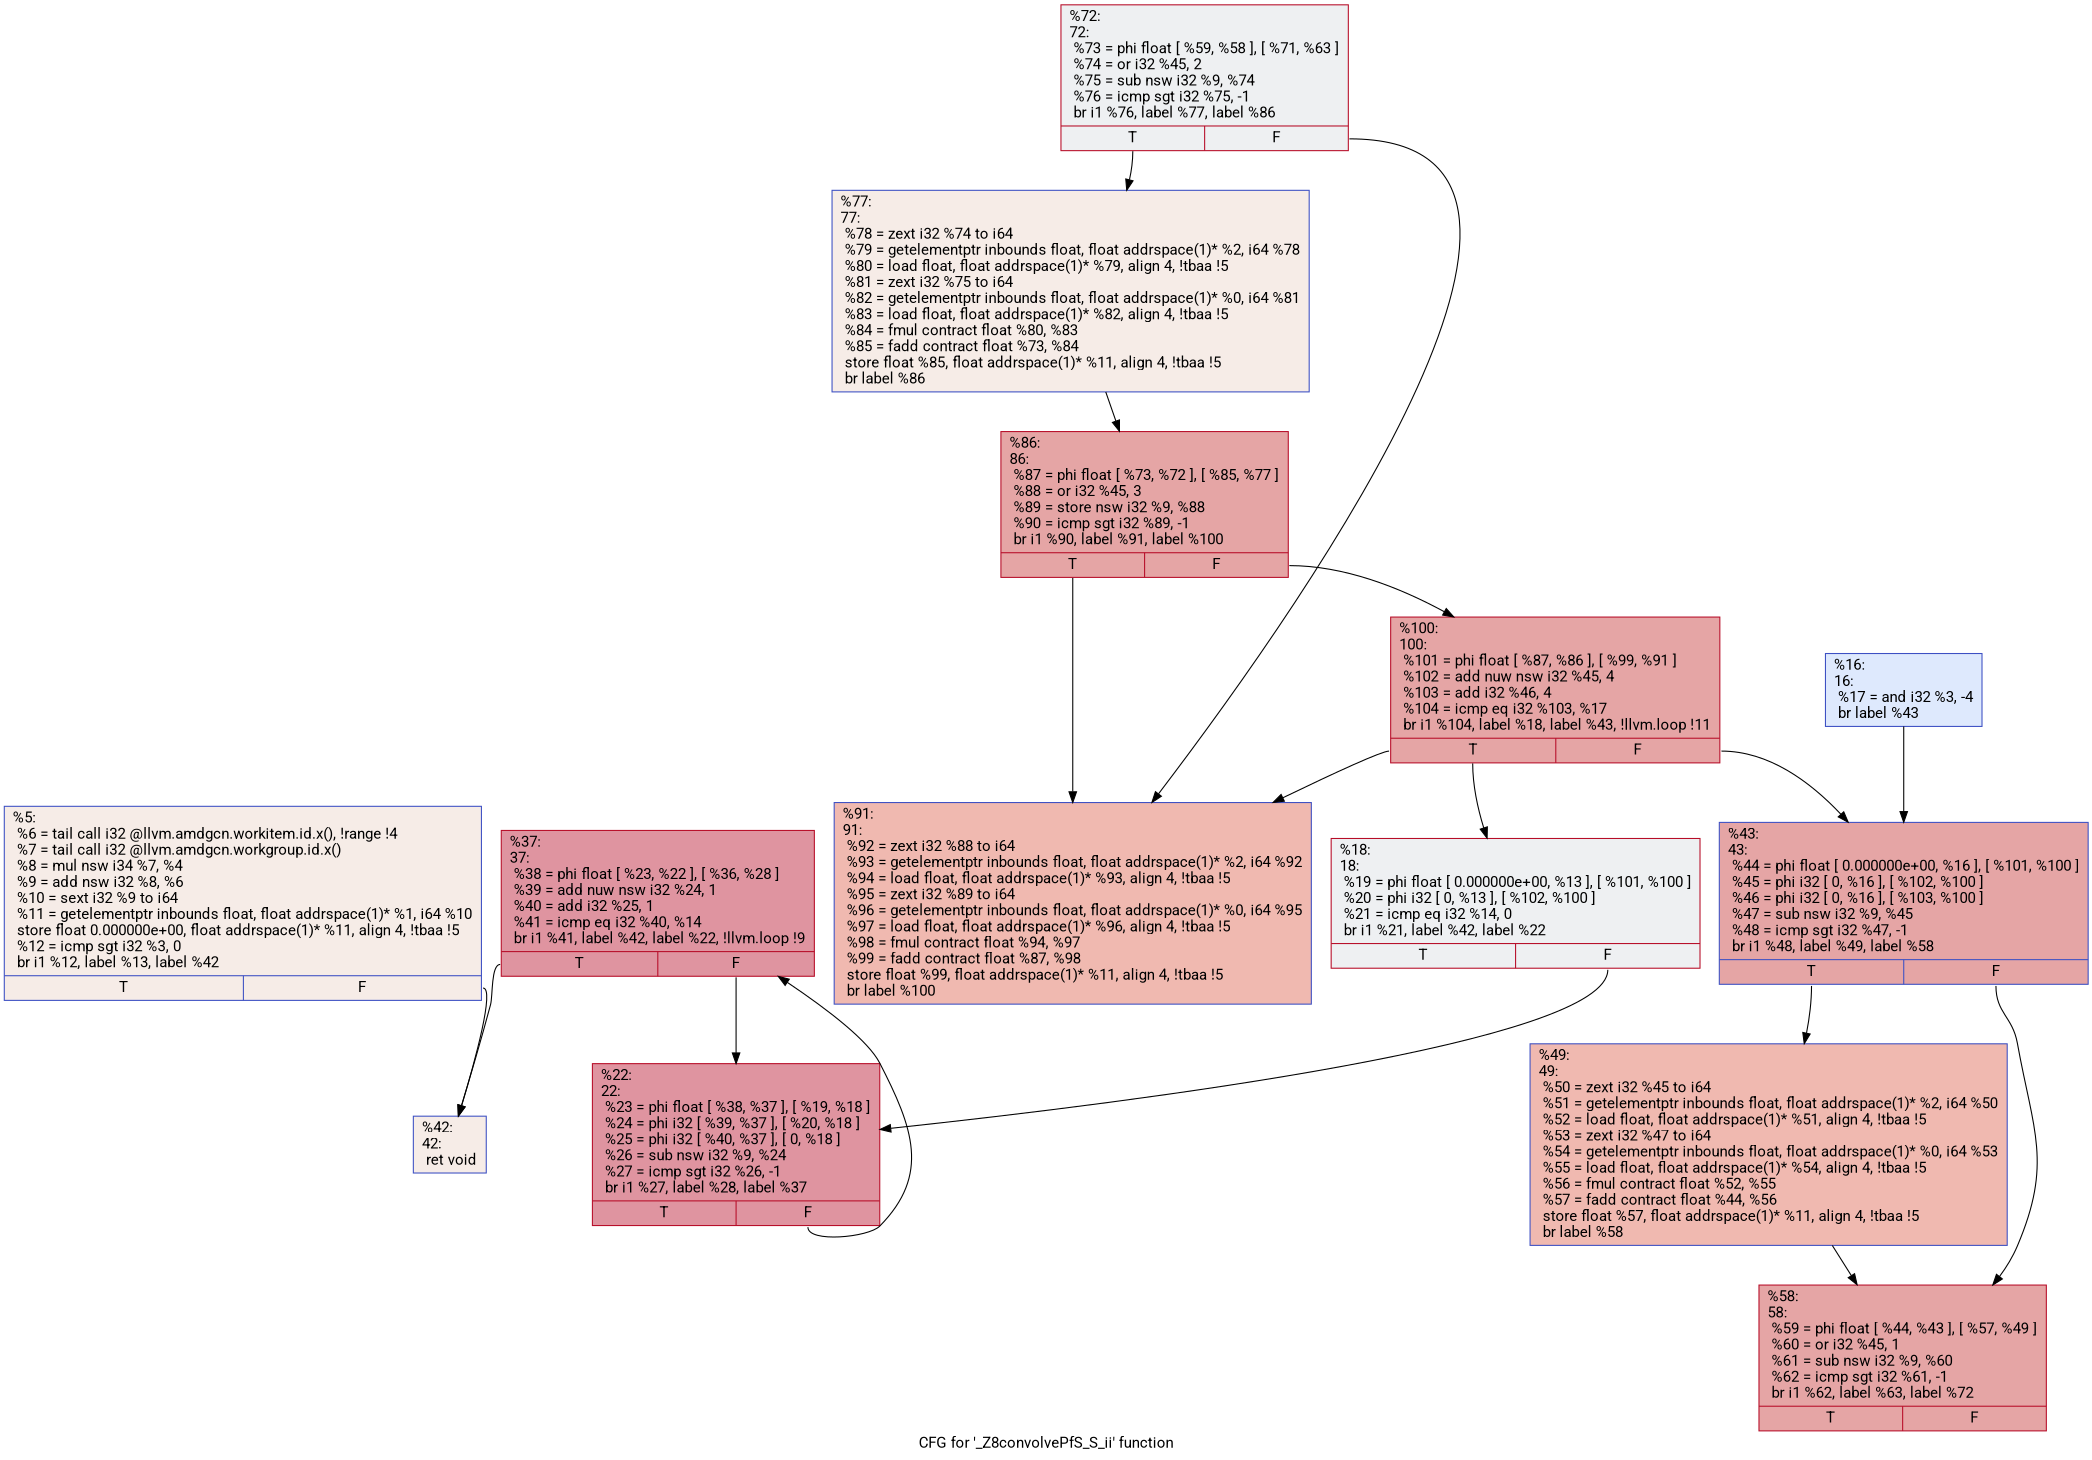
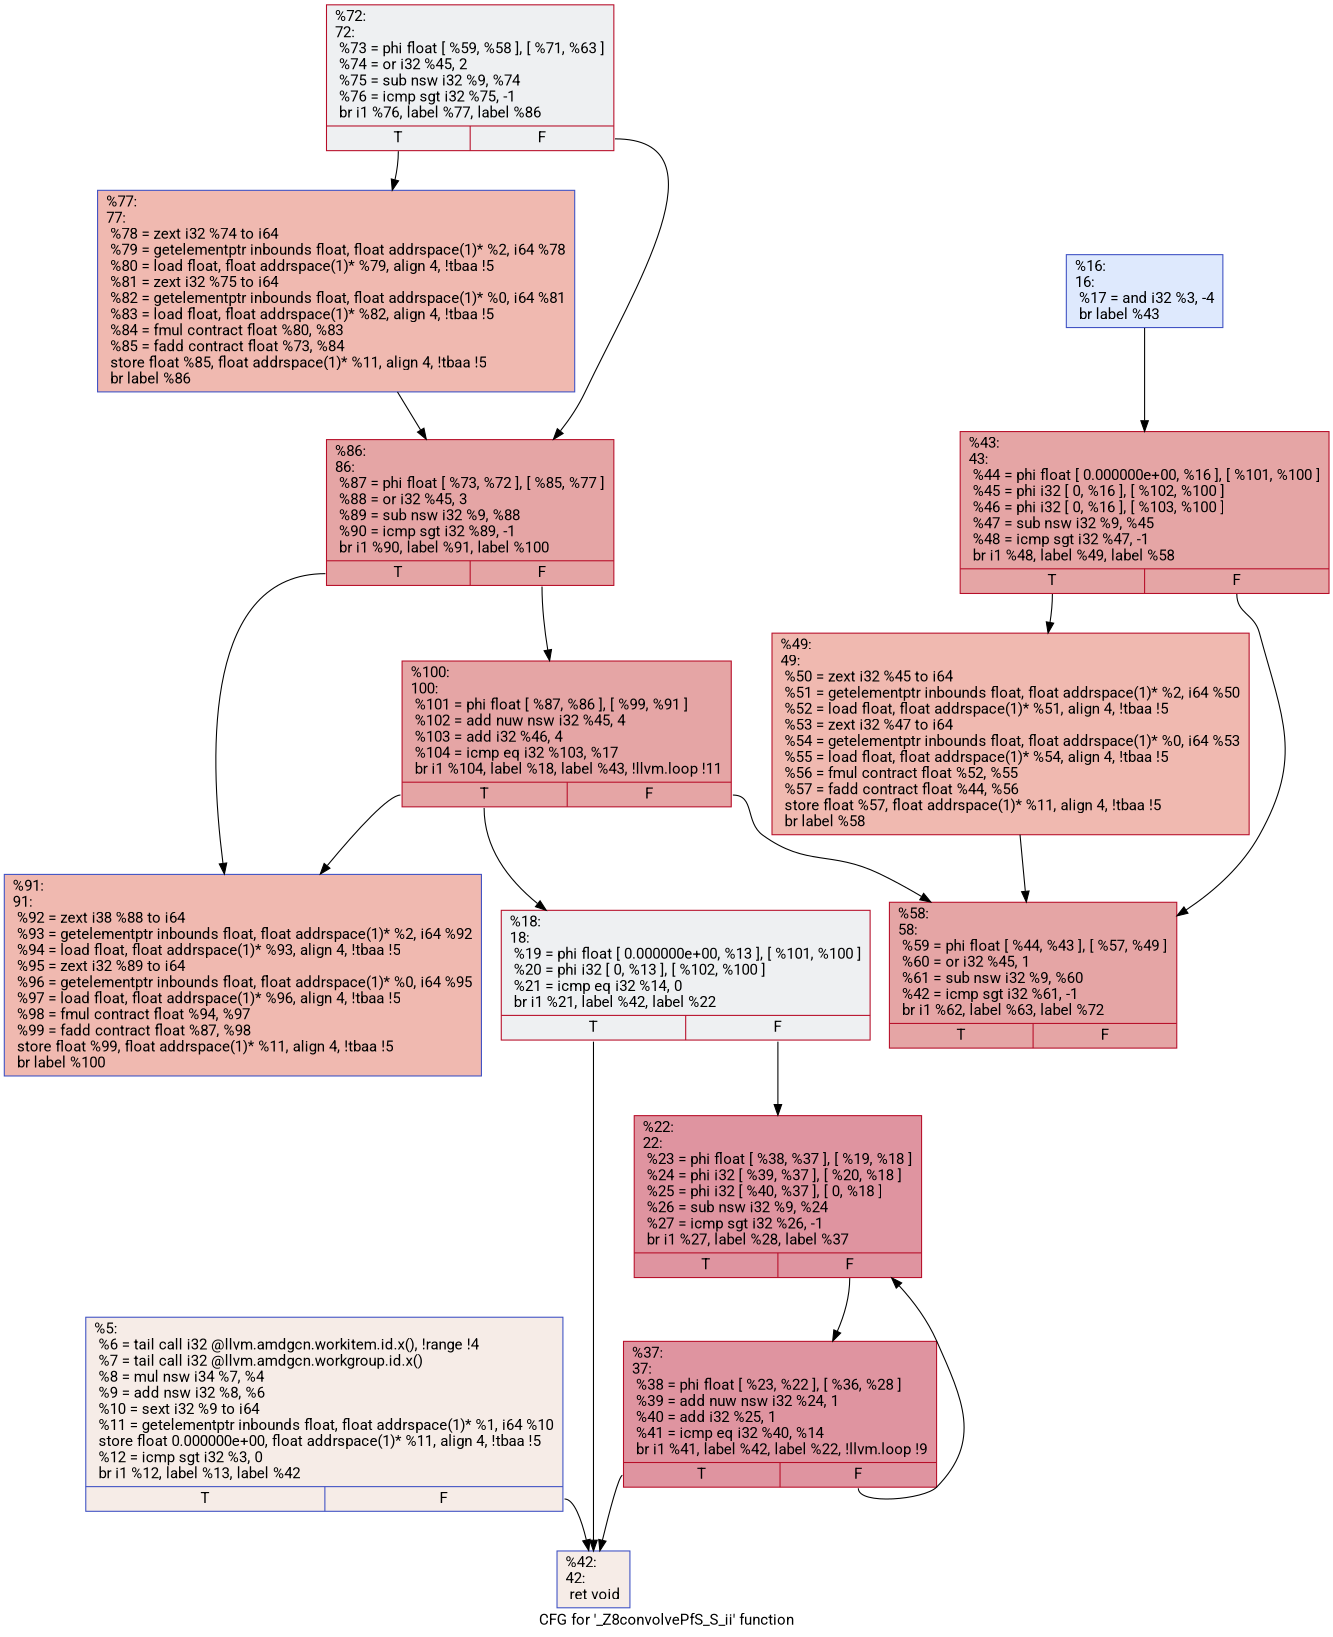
node "%77:": fillcolor #ead5c970 -> #de614d70
edge "%72:" -> "%91:": now "%72:" -> "%86:"
node "%86:": text "%89 = store nsw i32 %9, %88" -> "%89 = sub nsw i32 %9, %88"
edge "%100:" -> "%43:": now "%100:" -> "%58:"
node "%91:": text "%92 = zext i32 %88 to i64" -> "%92 = zext i38 %88 to i64"
node "%43:": color #3d50c3ff -> #b70d28ff
node "%49:": color #3d50c3ff -> #b70d28ff
edge "%18:" -> "%42:": added
node "%58:": text "%62 = icmp sgt i32 %61, -1" -> "%42 = icmp sgt i32 %61, -1"
